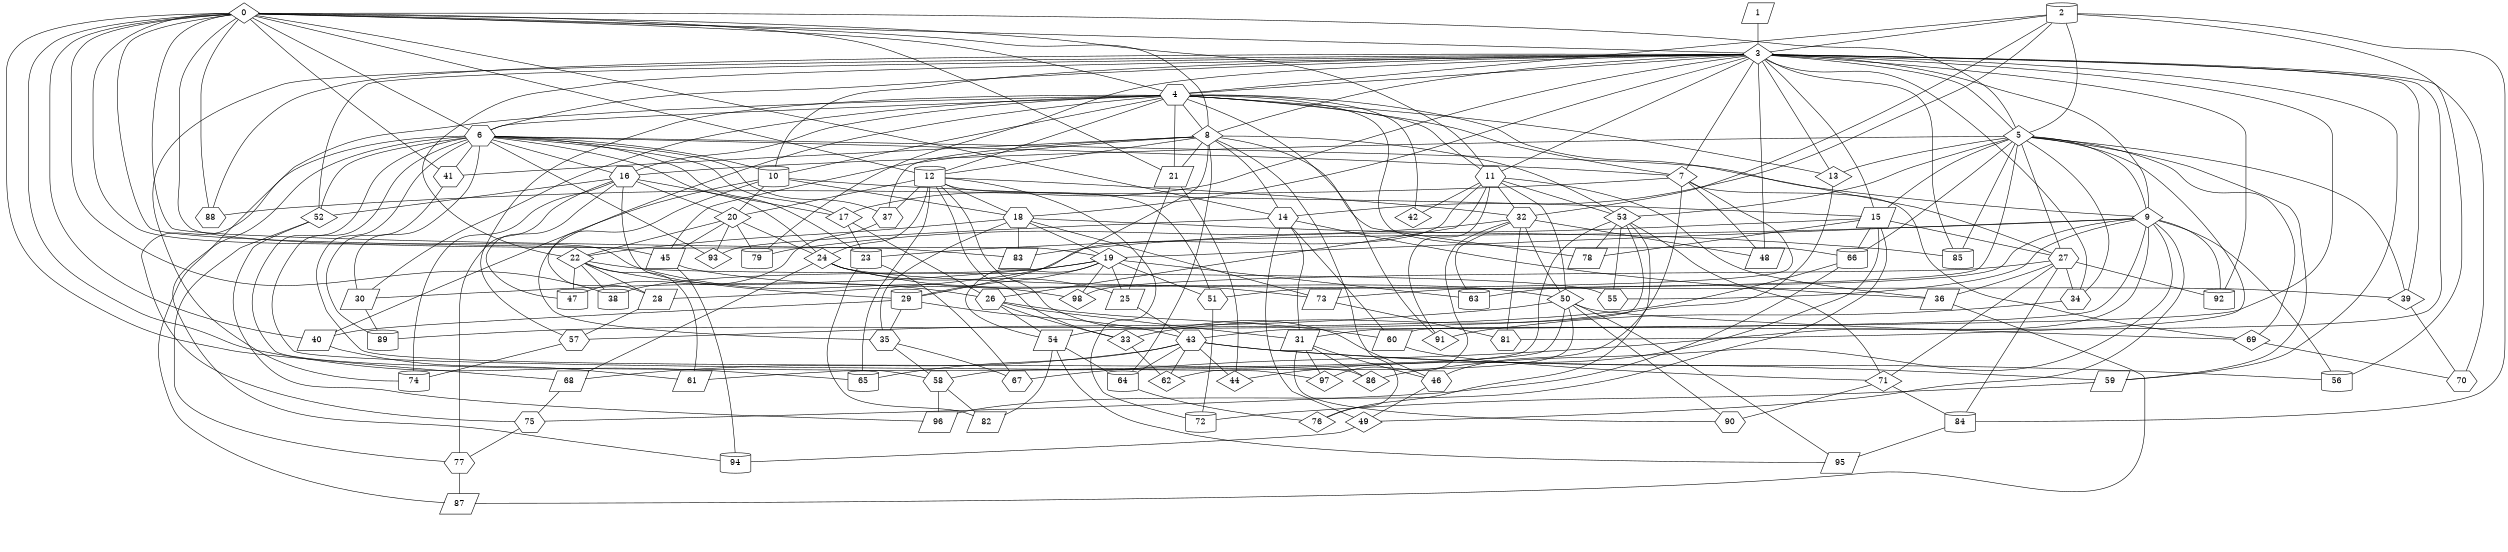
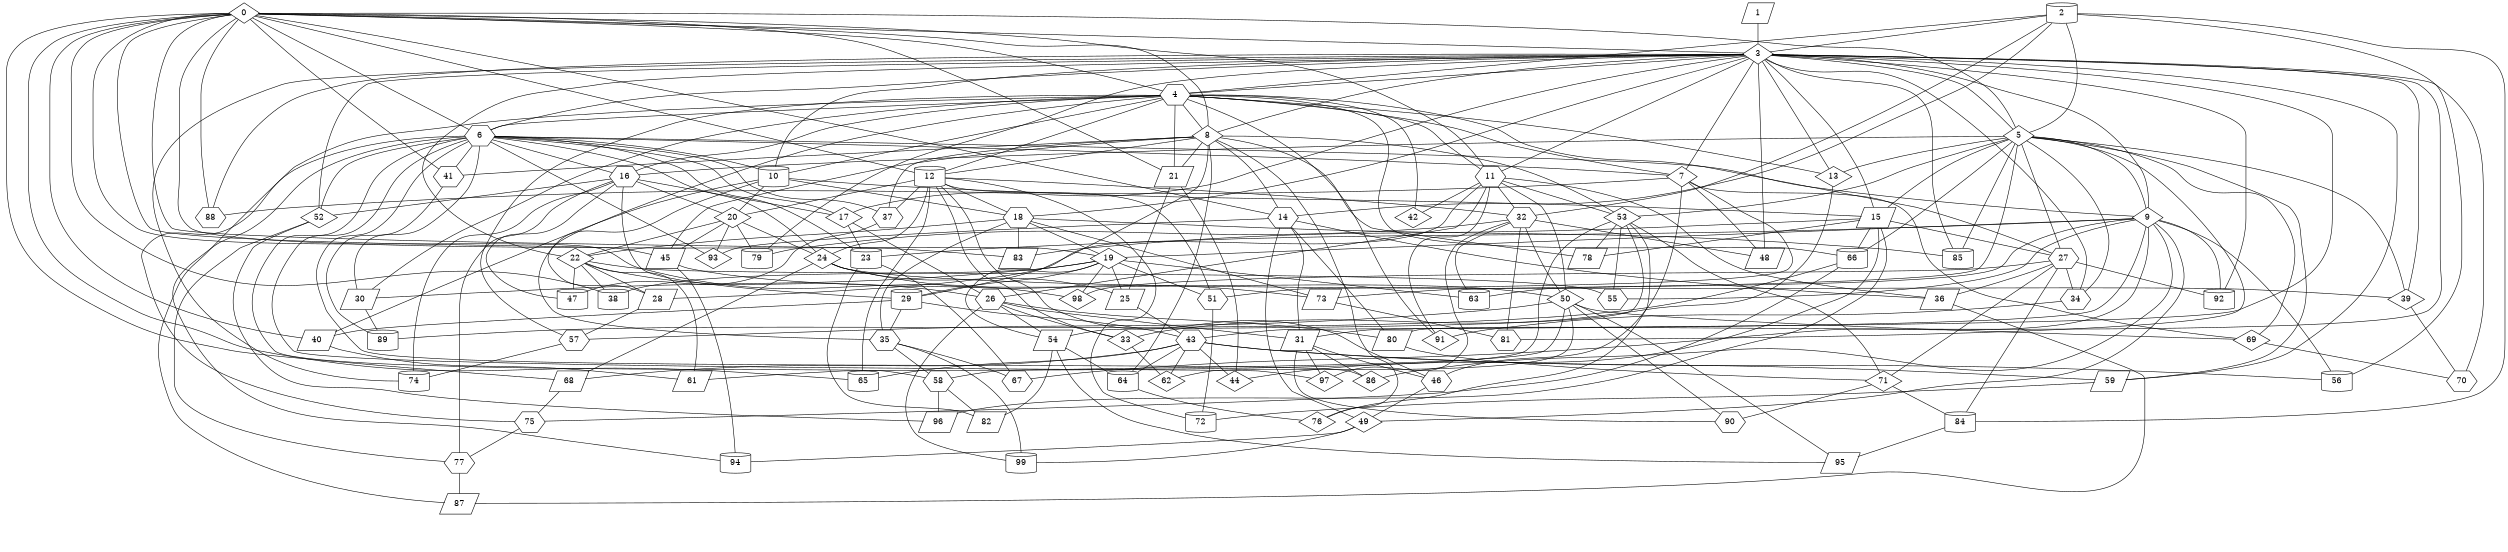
node "60": label "60" -> "80"
node "99": added
